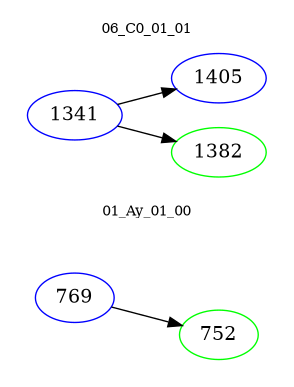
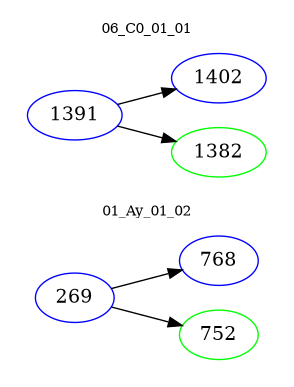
node "1405": label "1405" -> "1402"
node "1341": label "1341" -> "1391"
cluster "01_Ay_01_00": label "01_Ay_01_00" -> "01_Ay_01_02"
node "768": added
node "769": label "769" -> "269"
